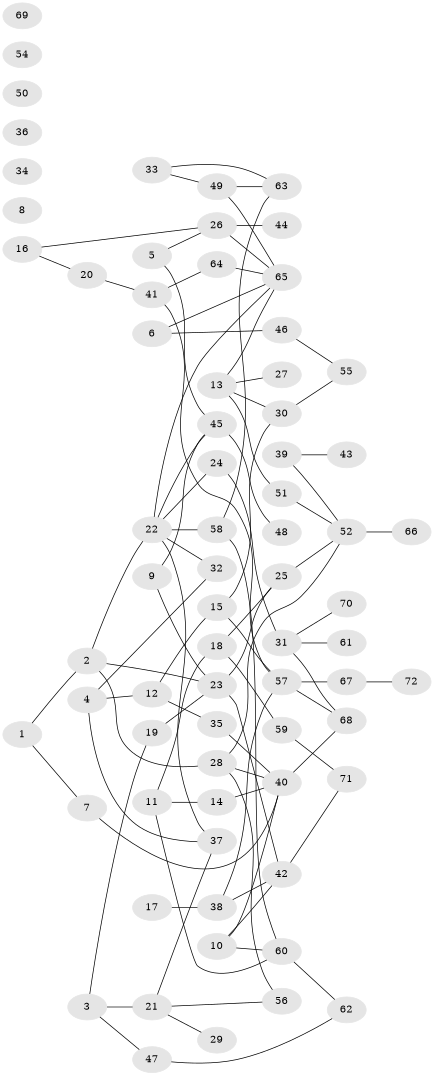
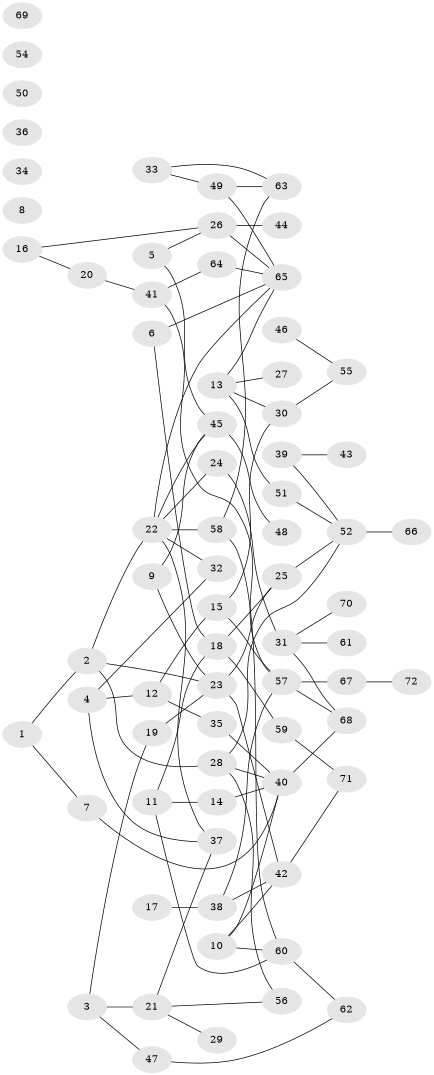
edge "46" -- "6": now "18" -- "6"
